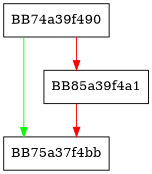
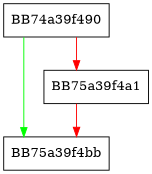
node "BB85a39f4a1": label "BB85a39f4a1" -> "BB75a39f4a1"
node "BB75a37f4bb": label "BB75a37f4bb" -> "BB75a39f4bb"
